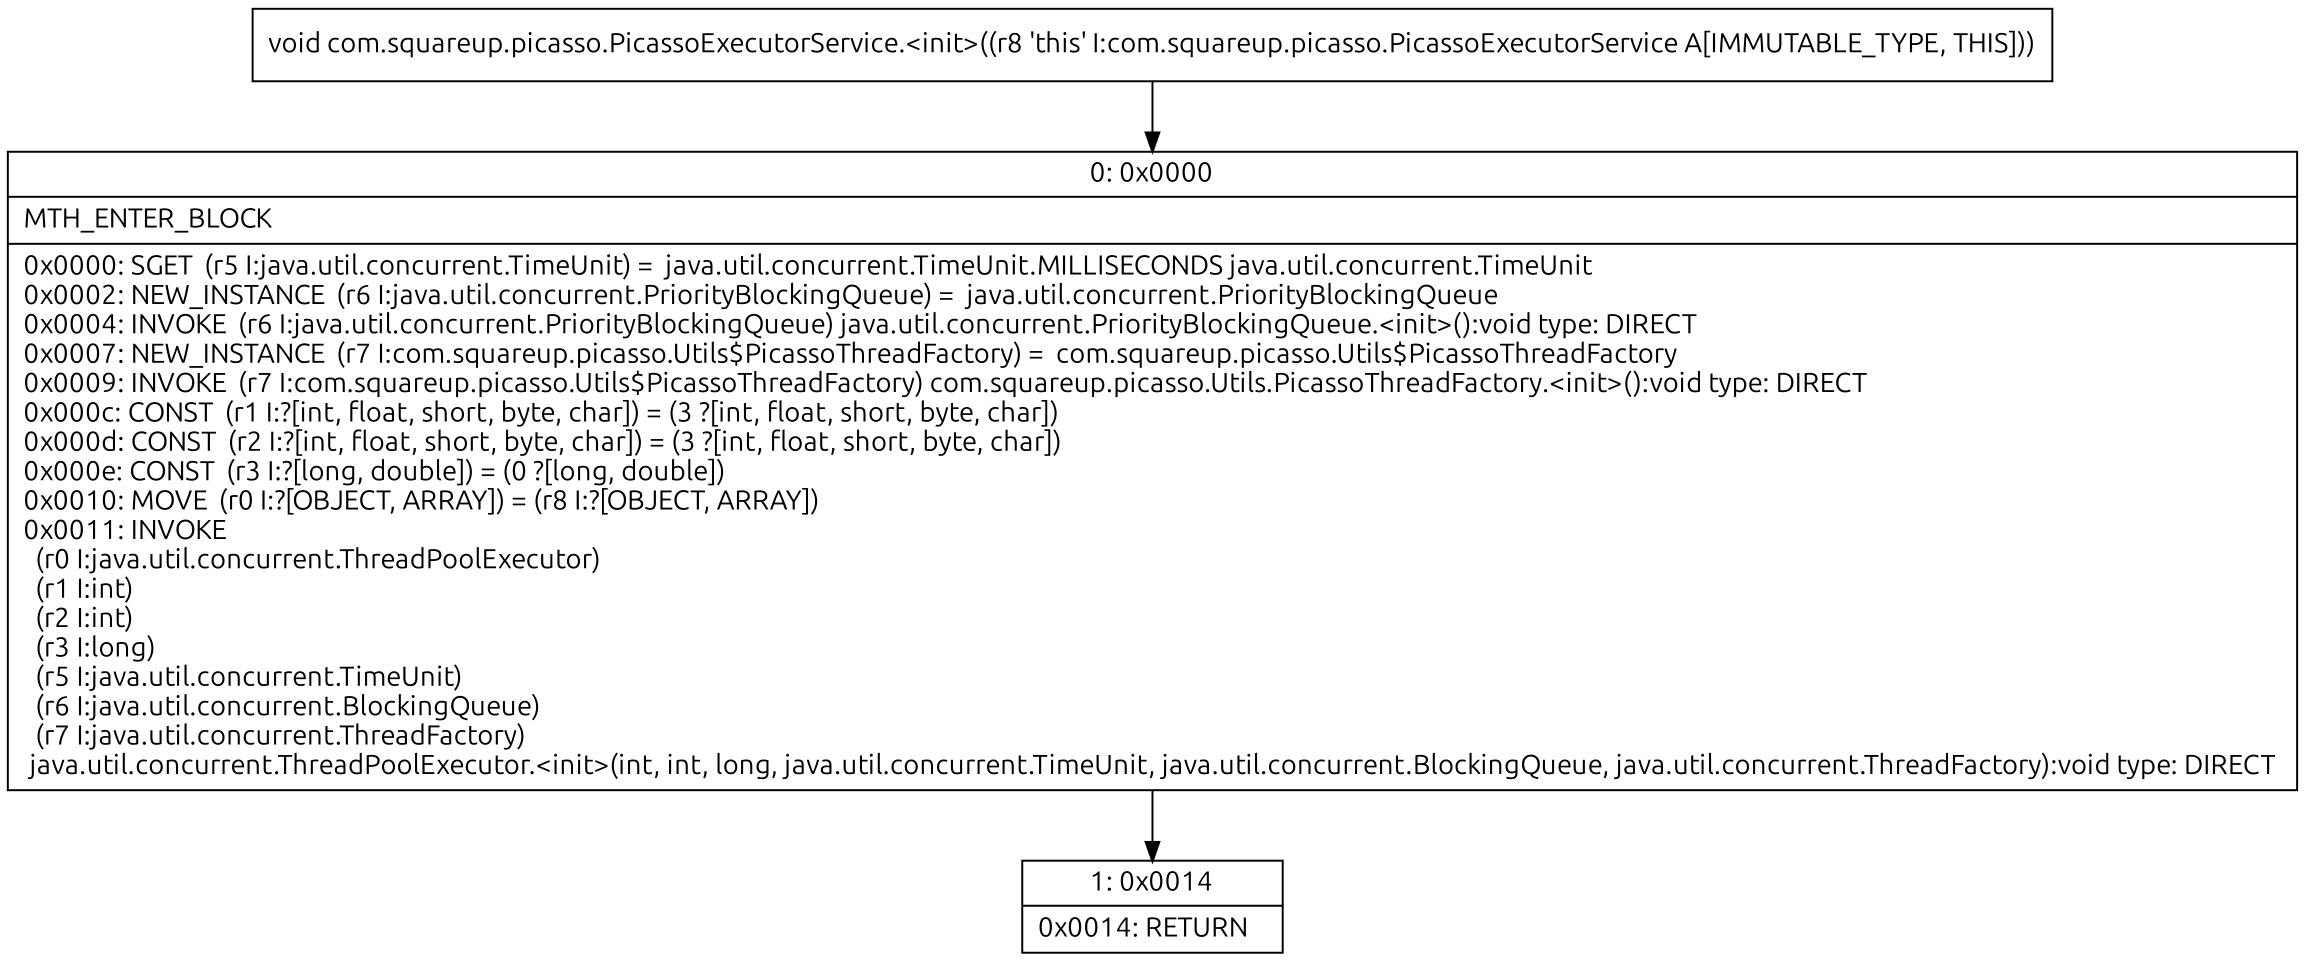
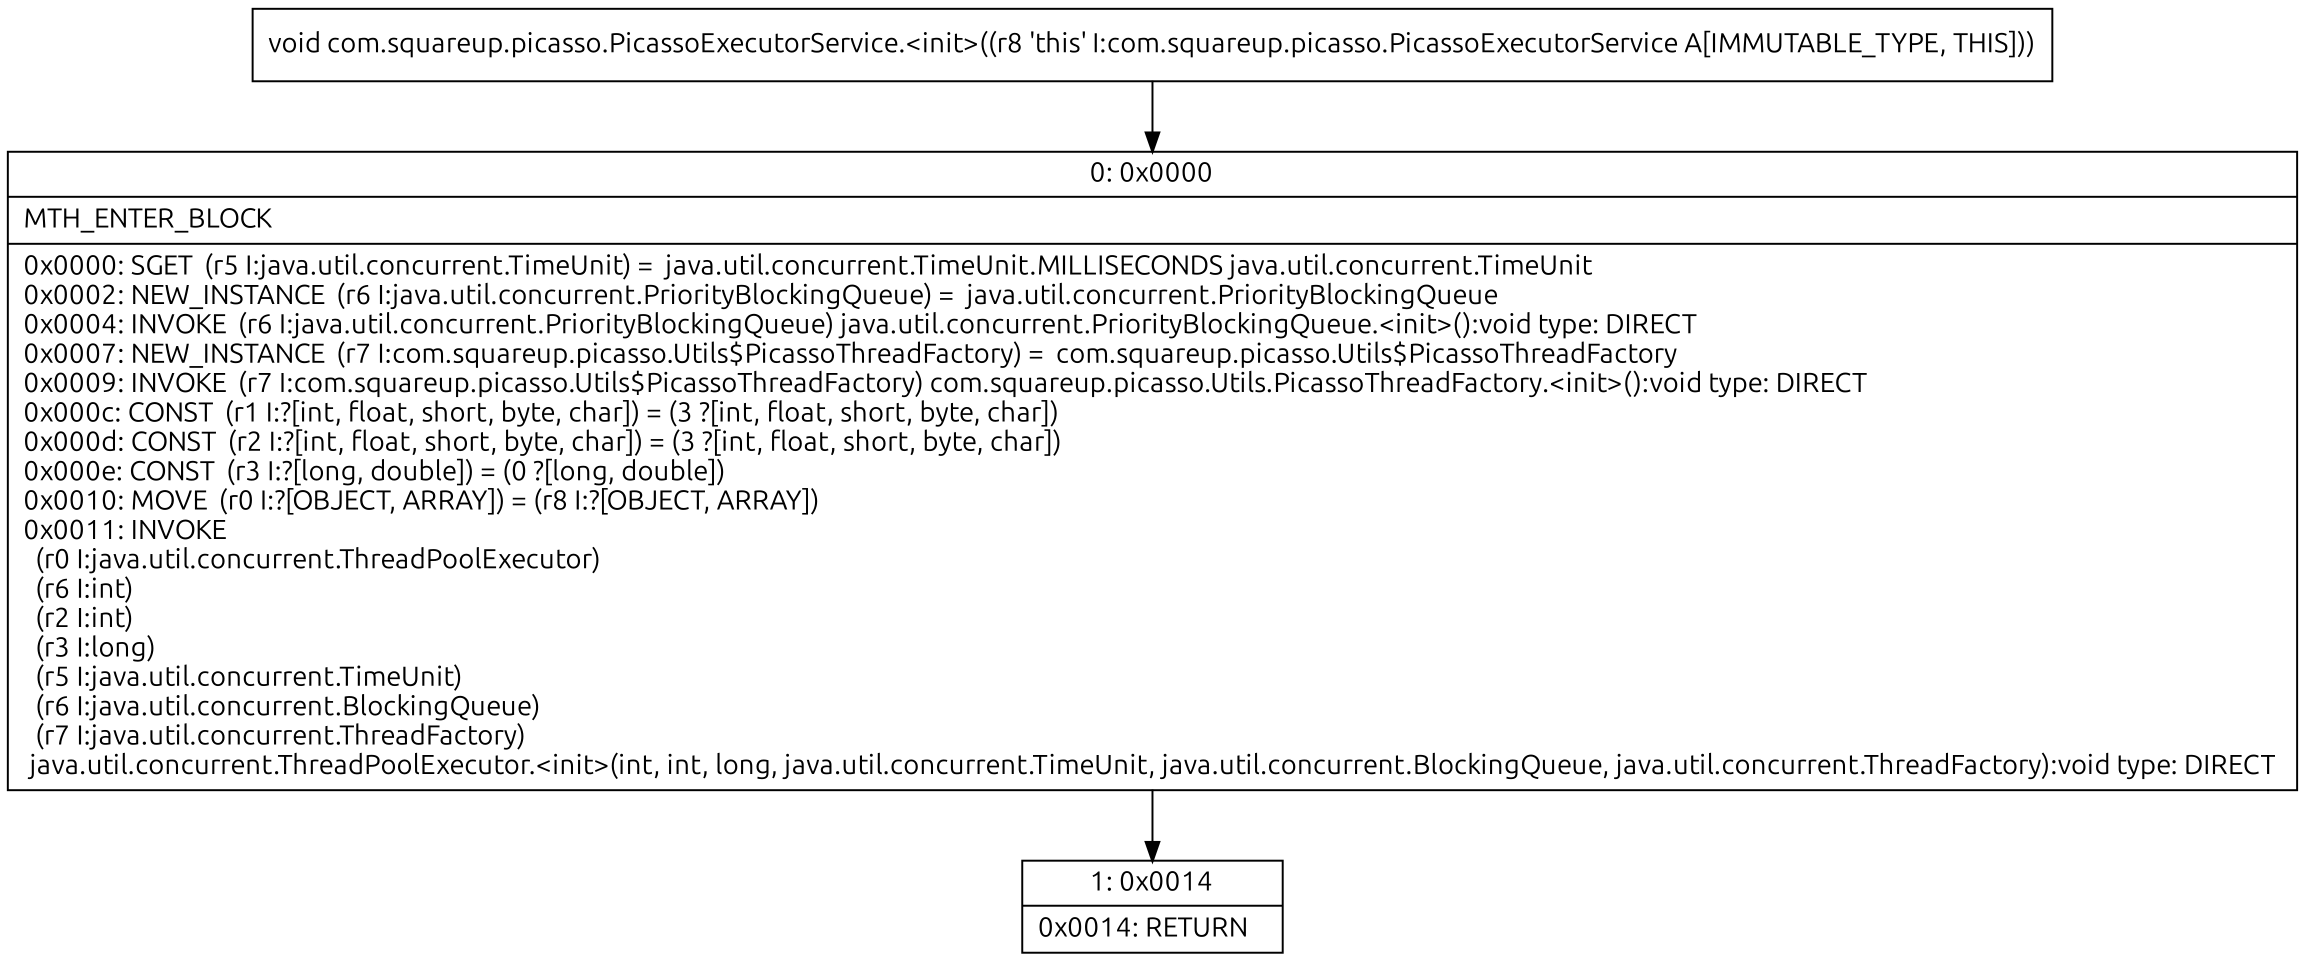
node "0: 0x0000": text "(r1 I:int)" -> "(r6 I:int)"
